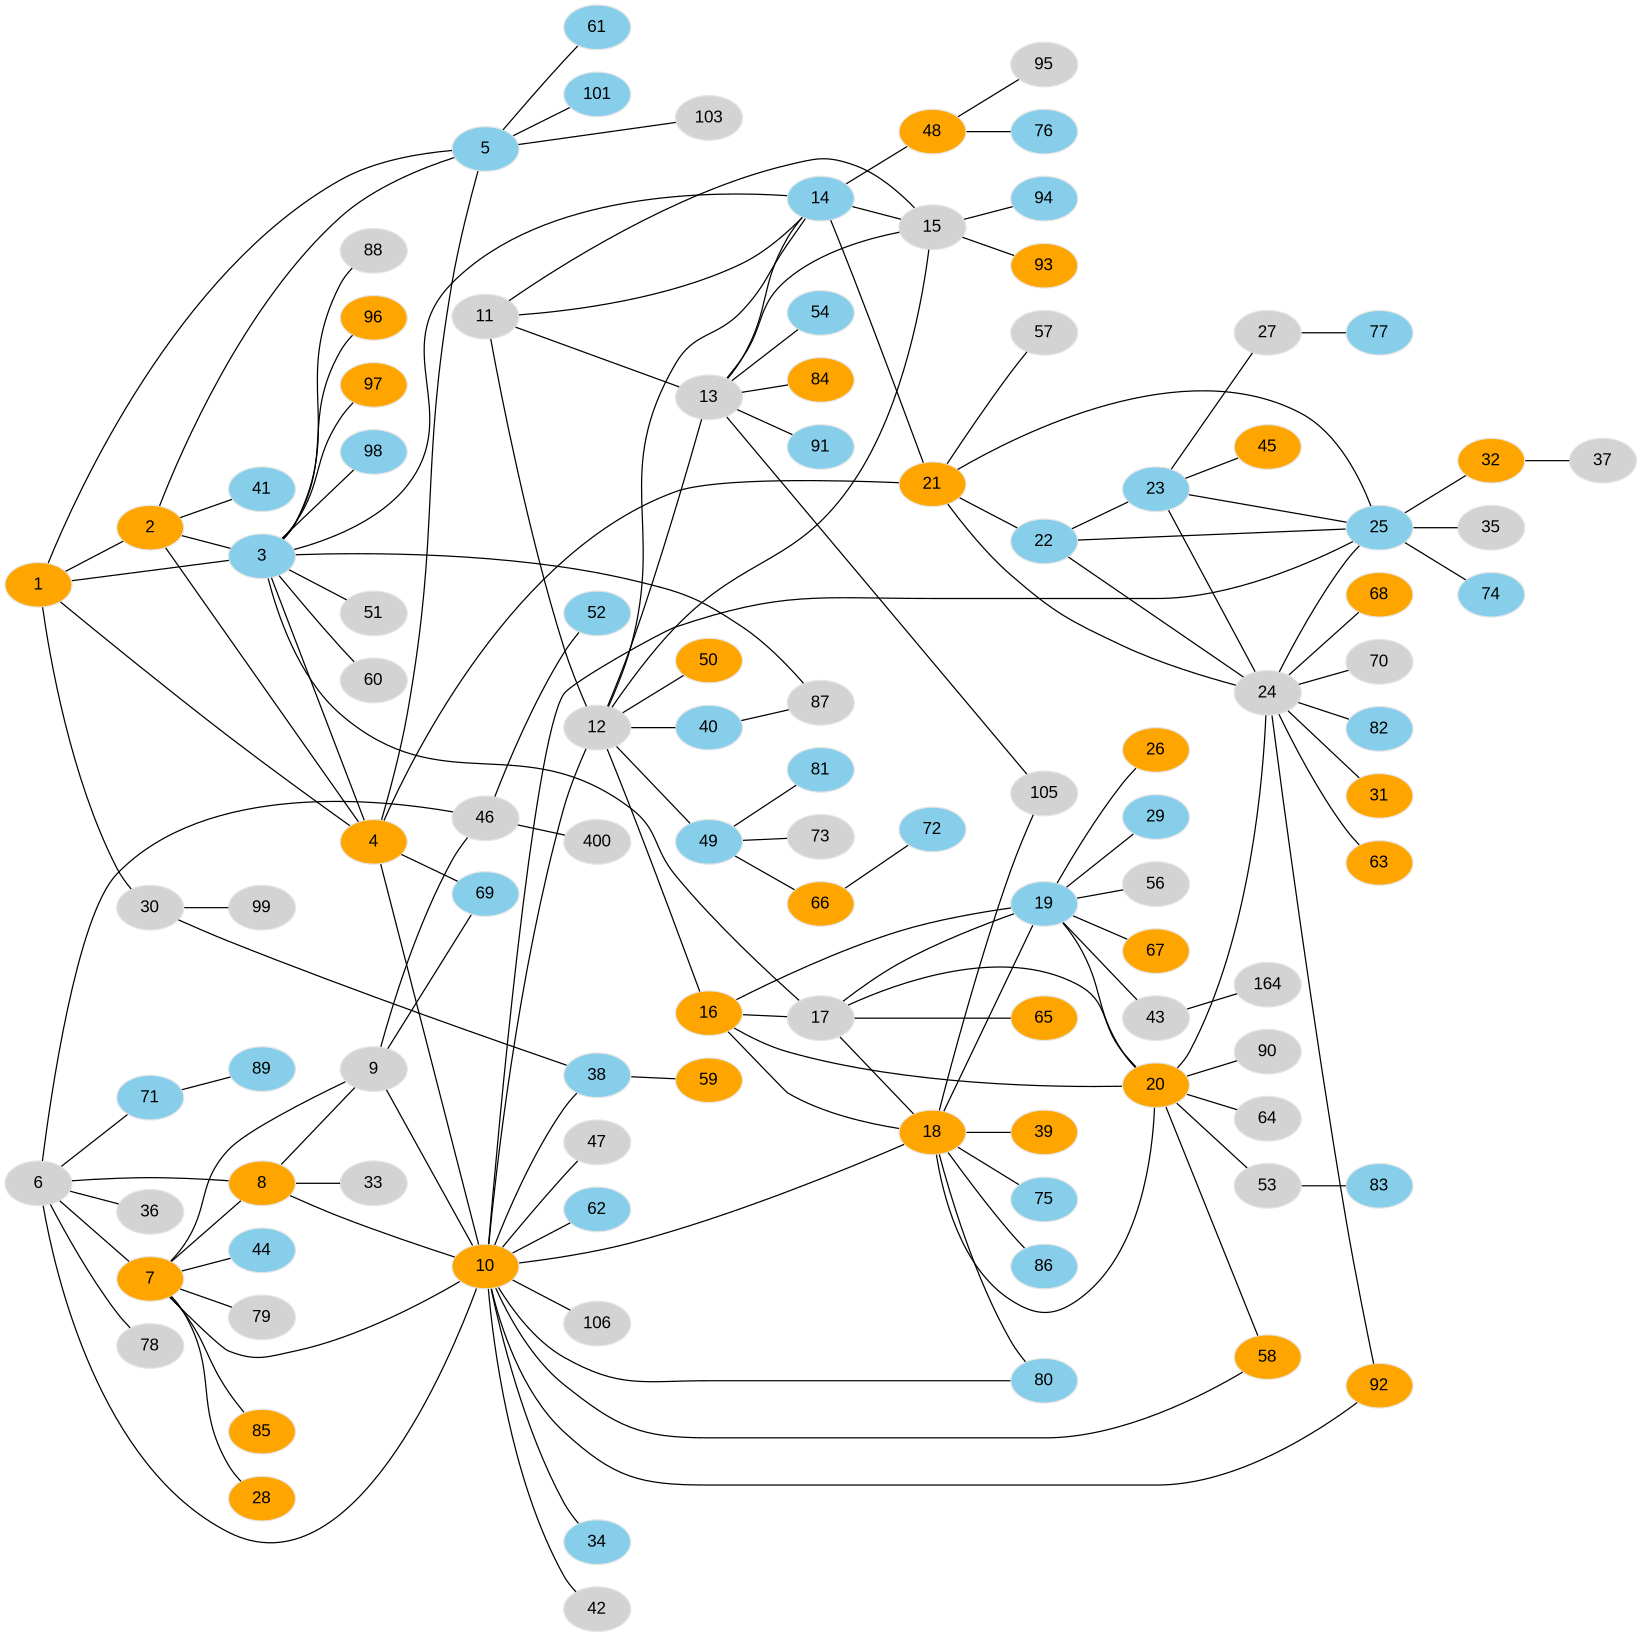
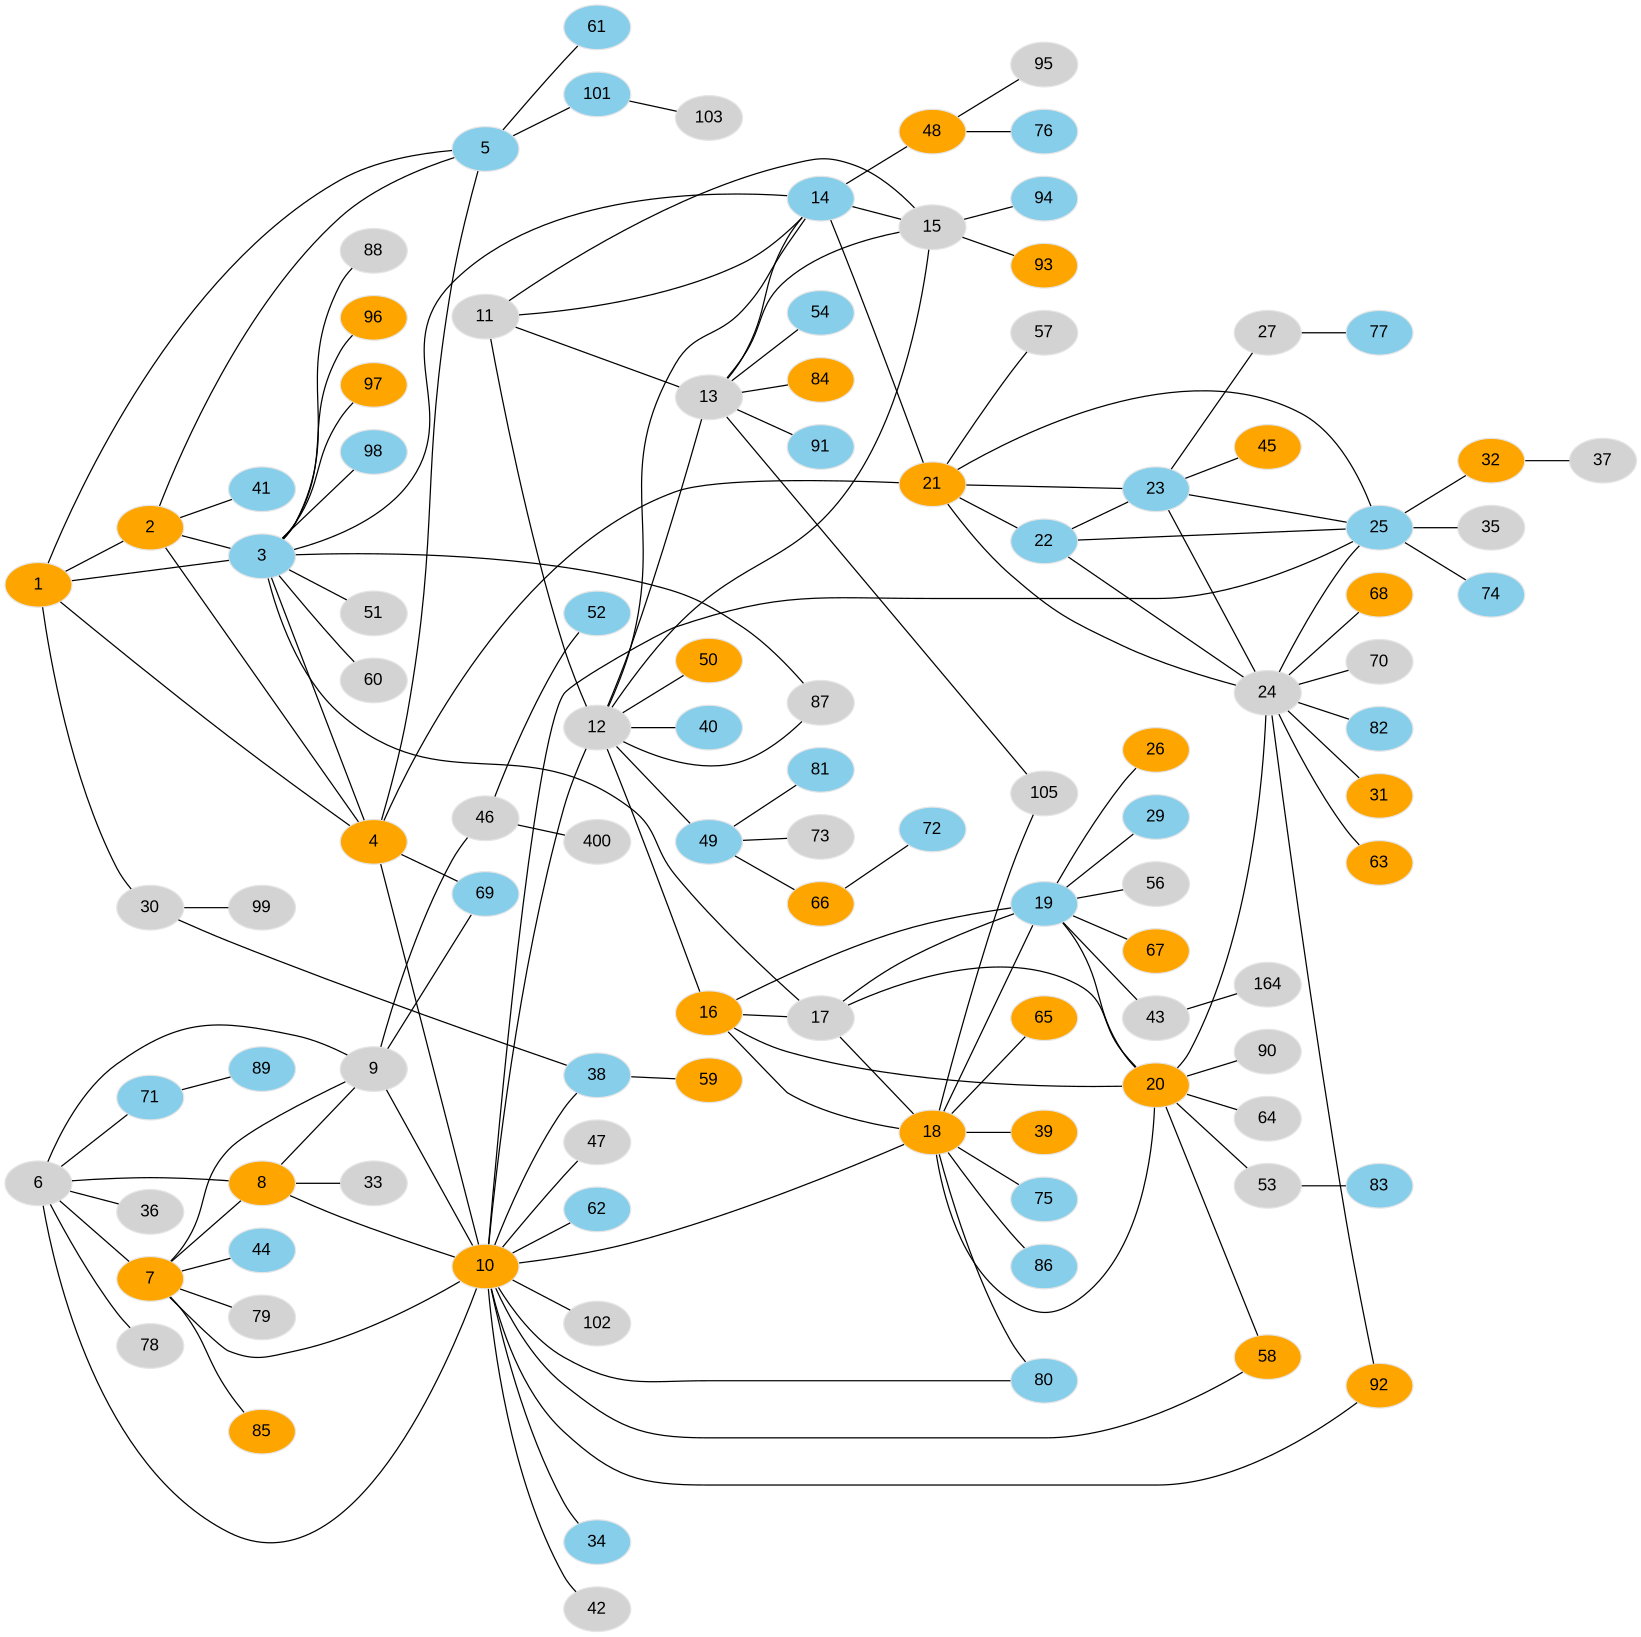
edge "103" -- "5": now "103" -- "101"
edge "21" -- "23": added
edge "87" -- "40": now "87" -- "12"
edge "46" -- "6": now "9" -- "6"
edge "17" -- "65": now "18" -- "65"
node "106": label "106" -> "102"
node "28": removed
